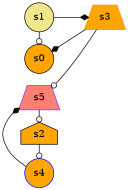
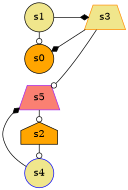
node "s3": fillcolor orange -> khaki
node "s4": fillcolor orange -> khaki
